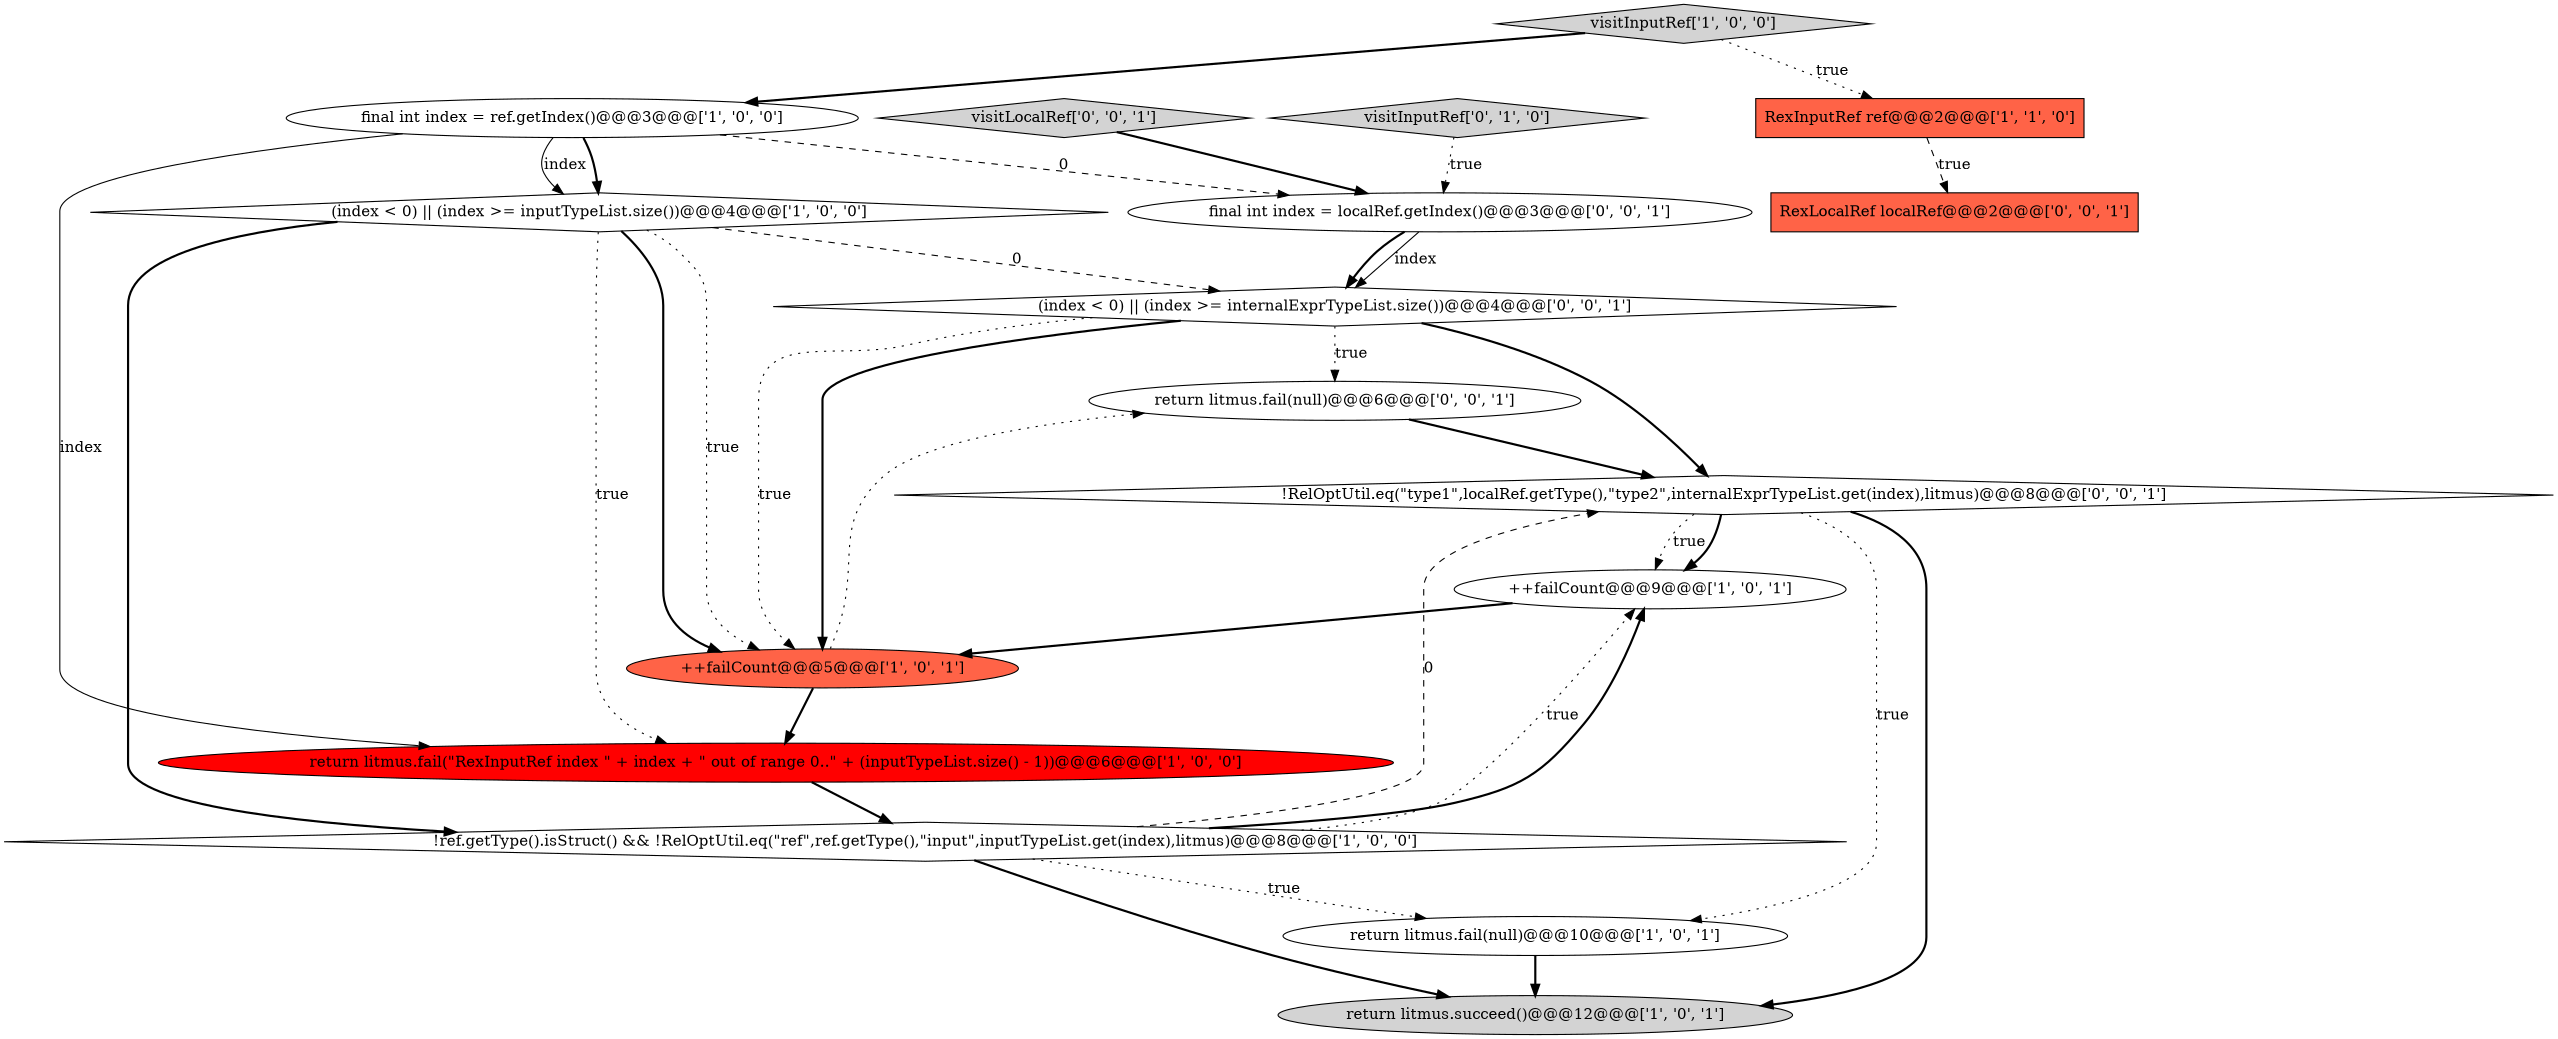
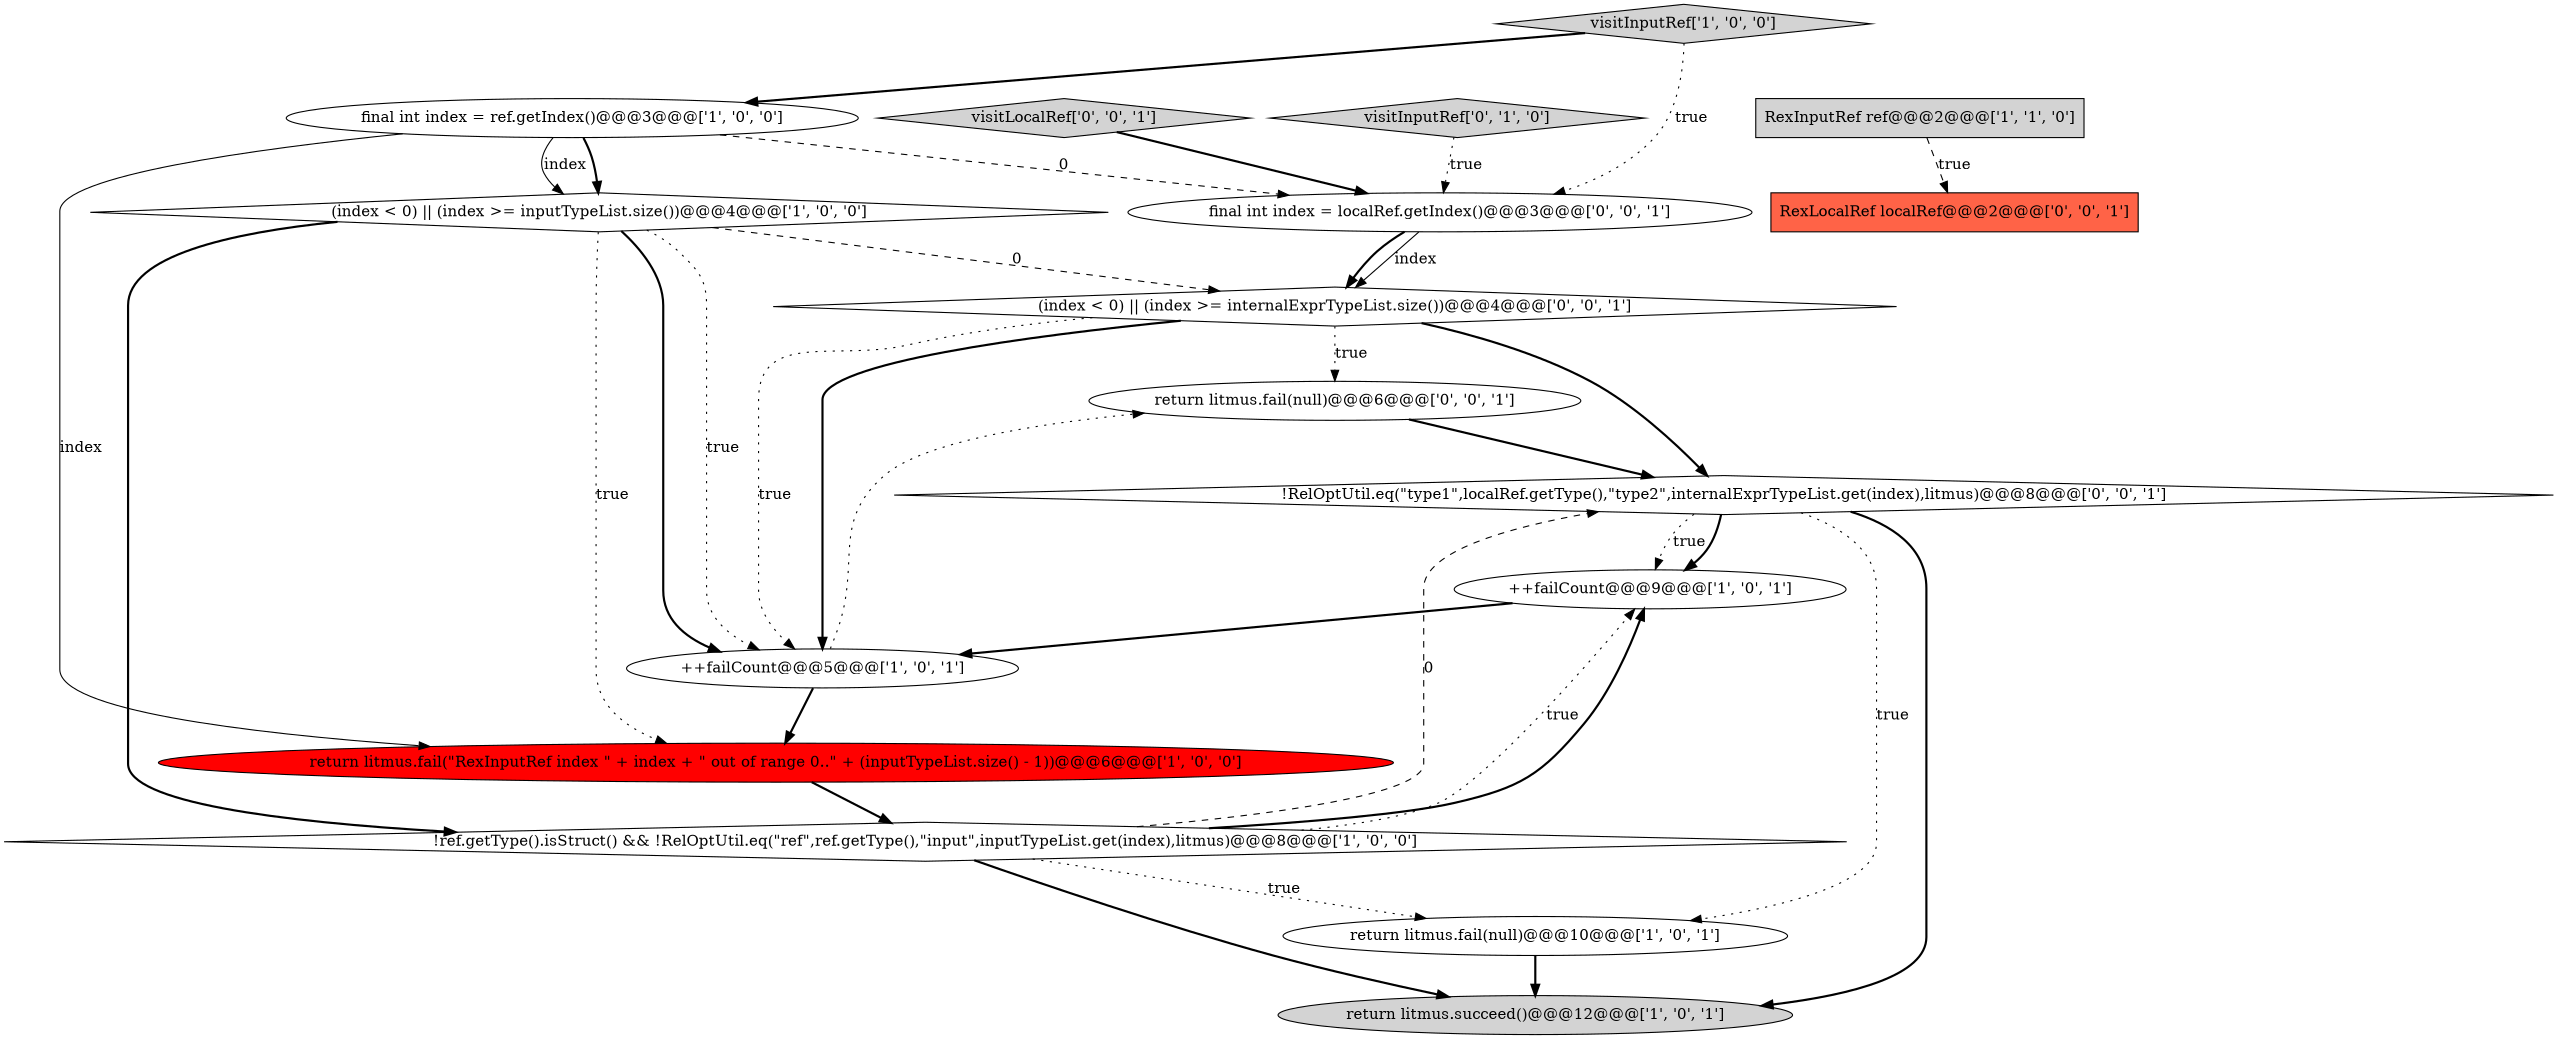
edge "visitInputRef['1', '0', '0']" -> "RexInputRef ref@@@2@@@['1', '1', '0']": now "visitInputRef['1', '0', '0']" -> "final int index = localRef.getIndex()@@@3@@@['0', '0', '1']"
node "RexInputRef ref@@@2@@@['1', '1', '0']": fillcolor tomato -> lightgray
node "++failCount@@@5@@@['1', '0', '1']": fillcolor tomato -> white
